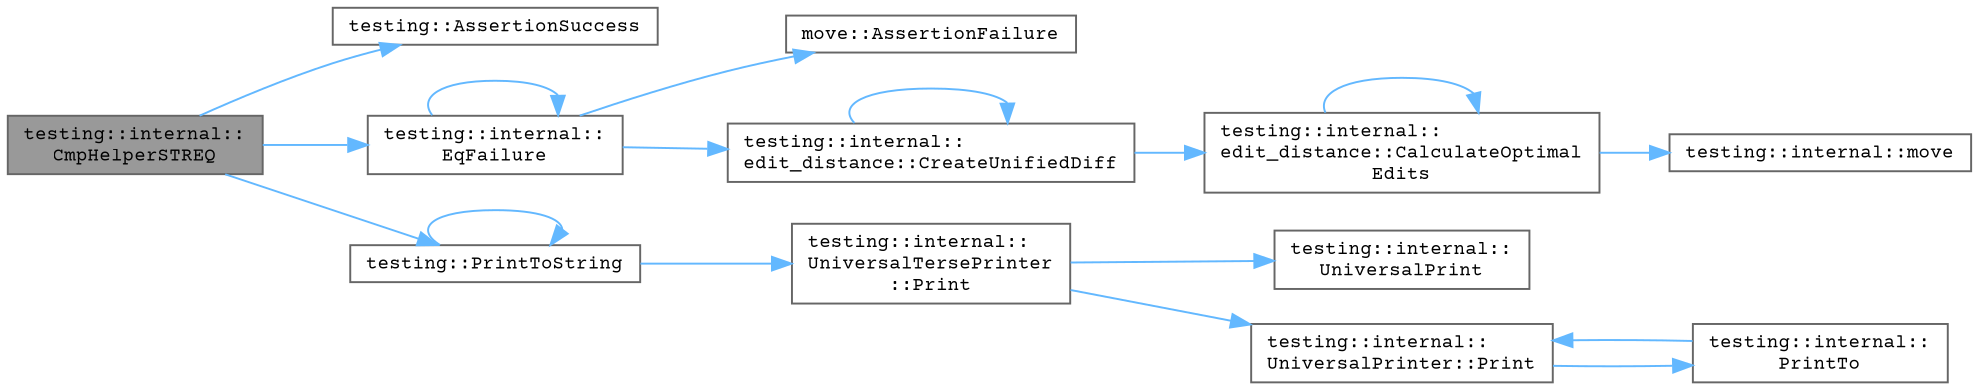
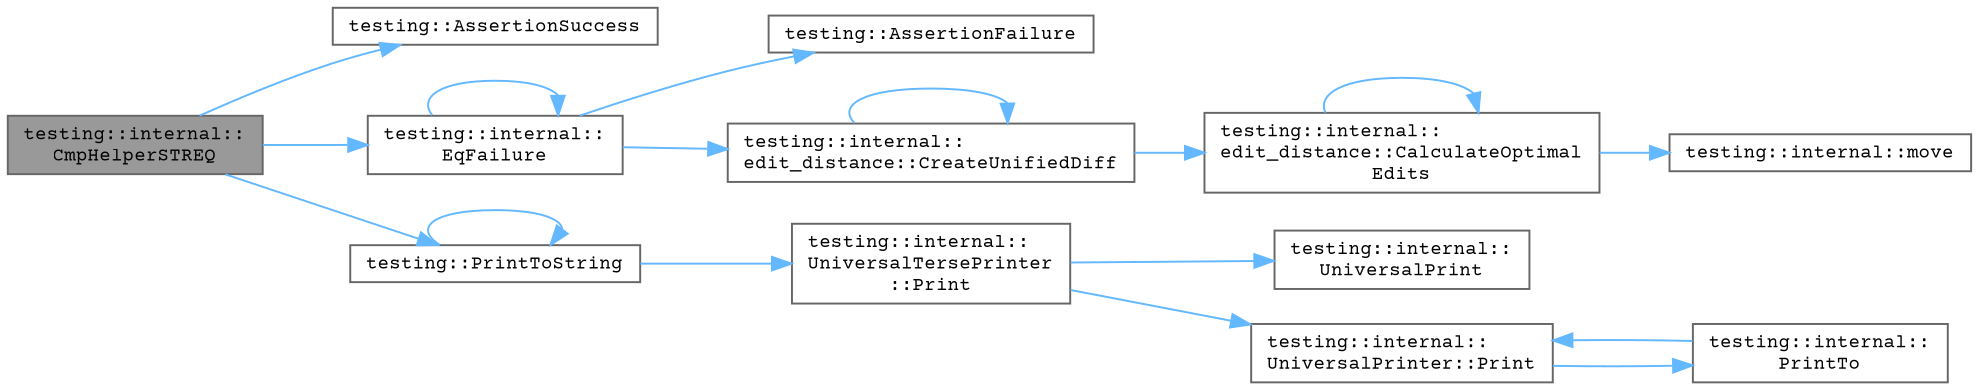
node "move::AssertionFailure": label "move::AssertionFailure" -> "testing::AssertionFailure"
